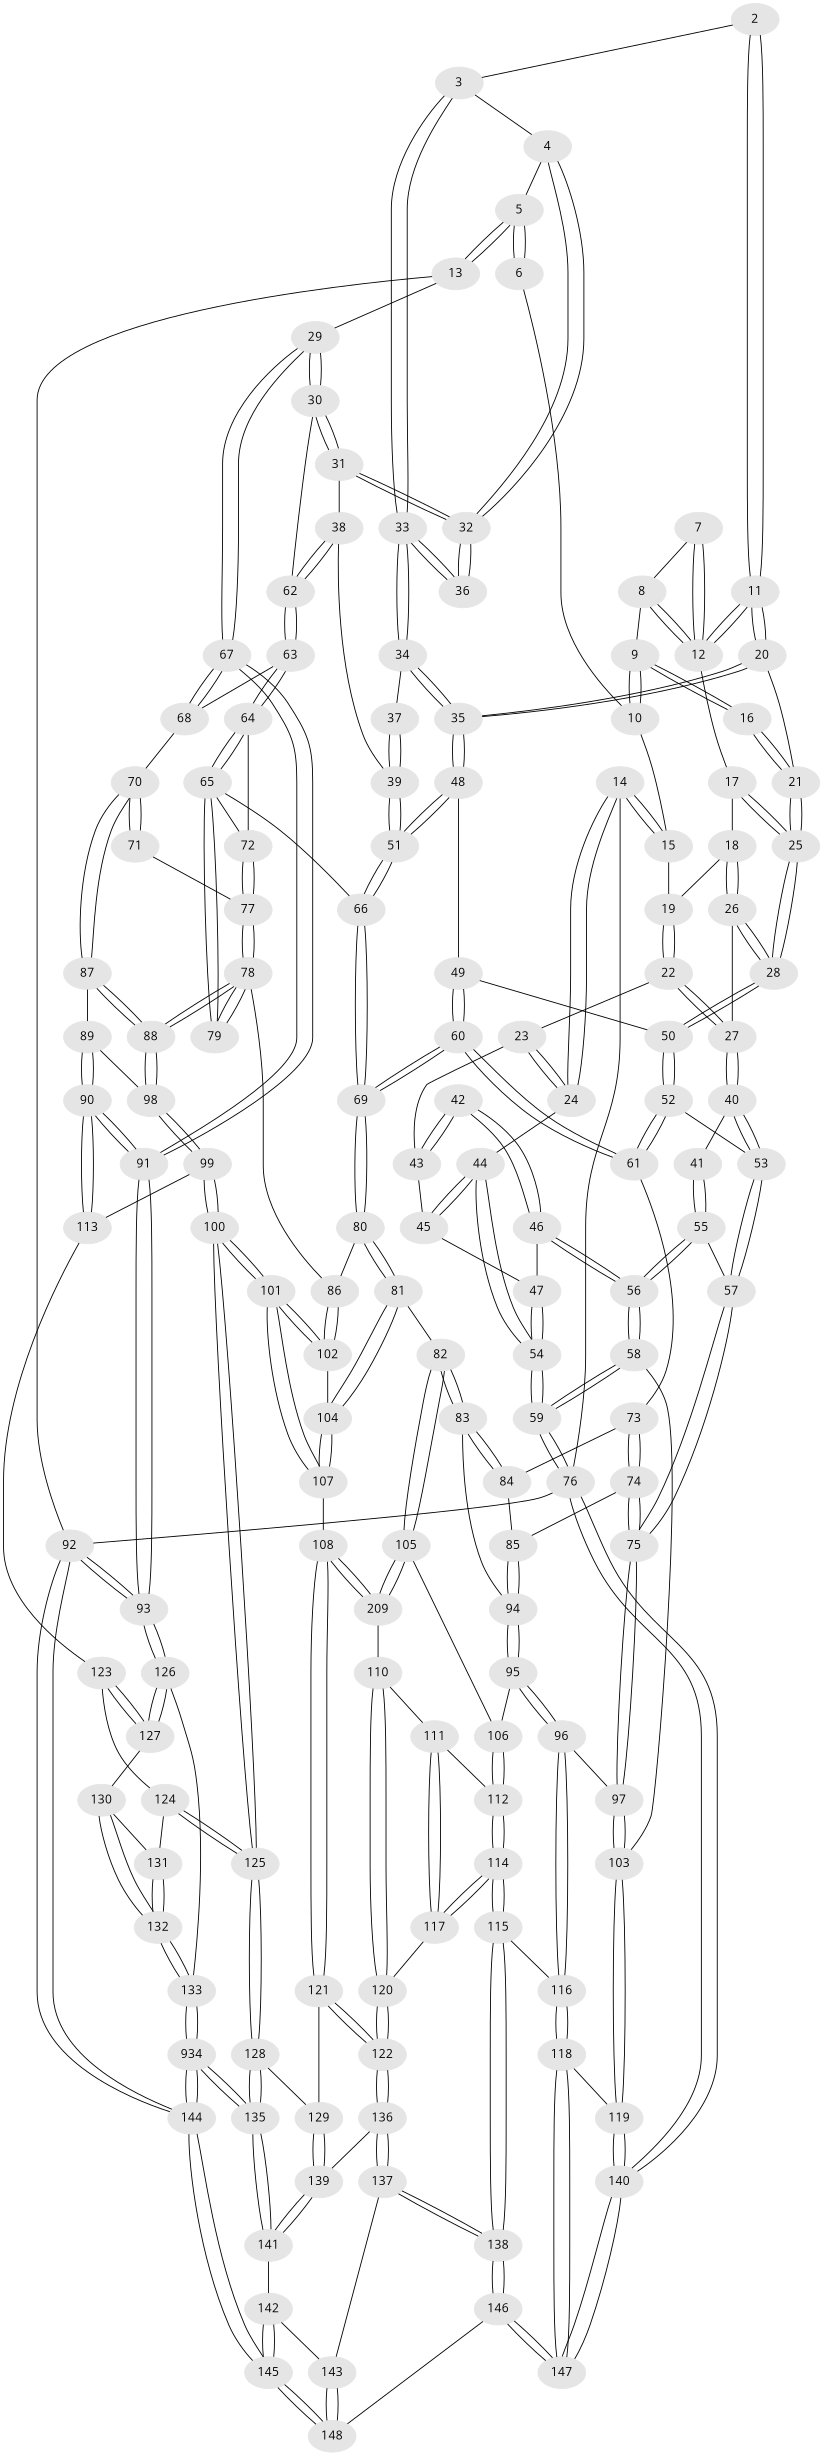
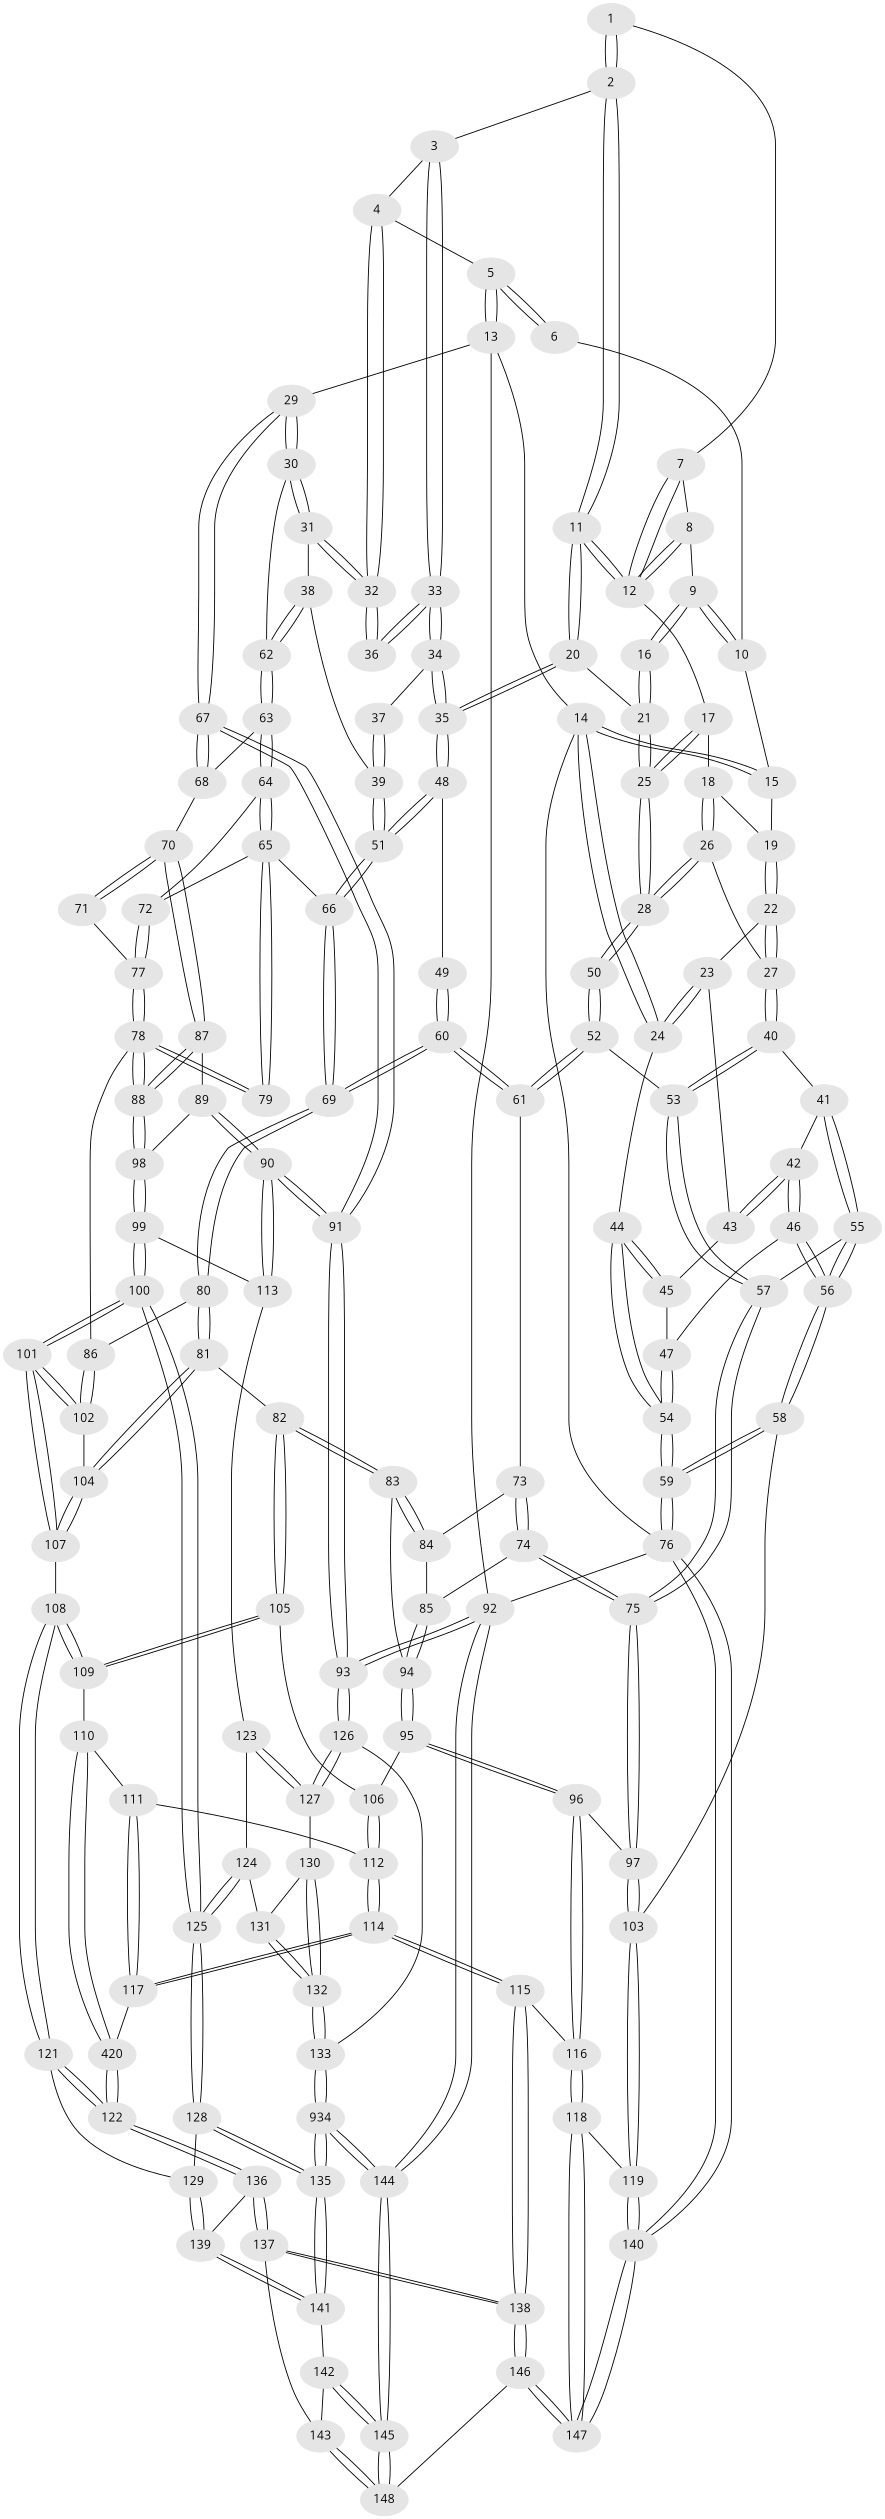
node "1": added
edge "13" -- "14": added
edge "49" -- "50": removed
edge "41" -- "42": added
node "209": label "209" -> "109"
node "120": label "120" -> "420"
